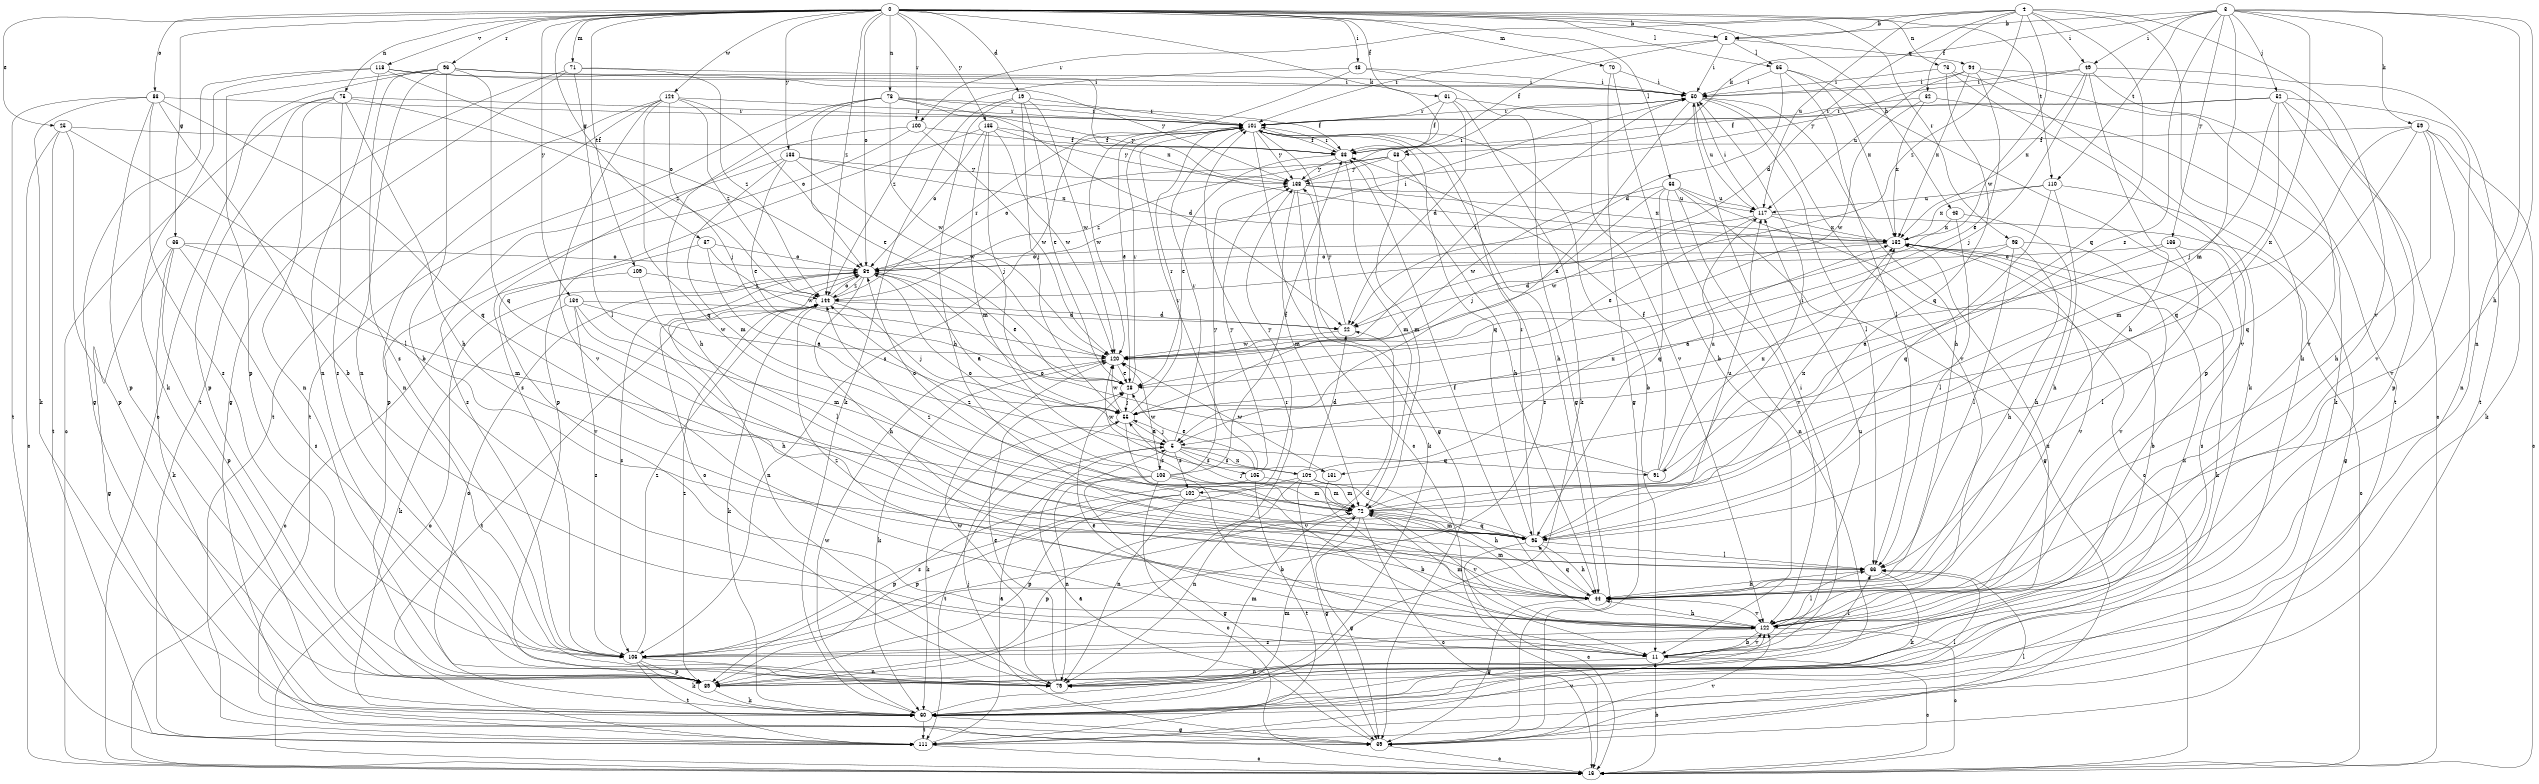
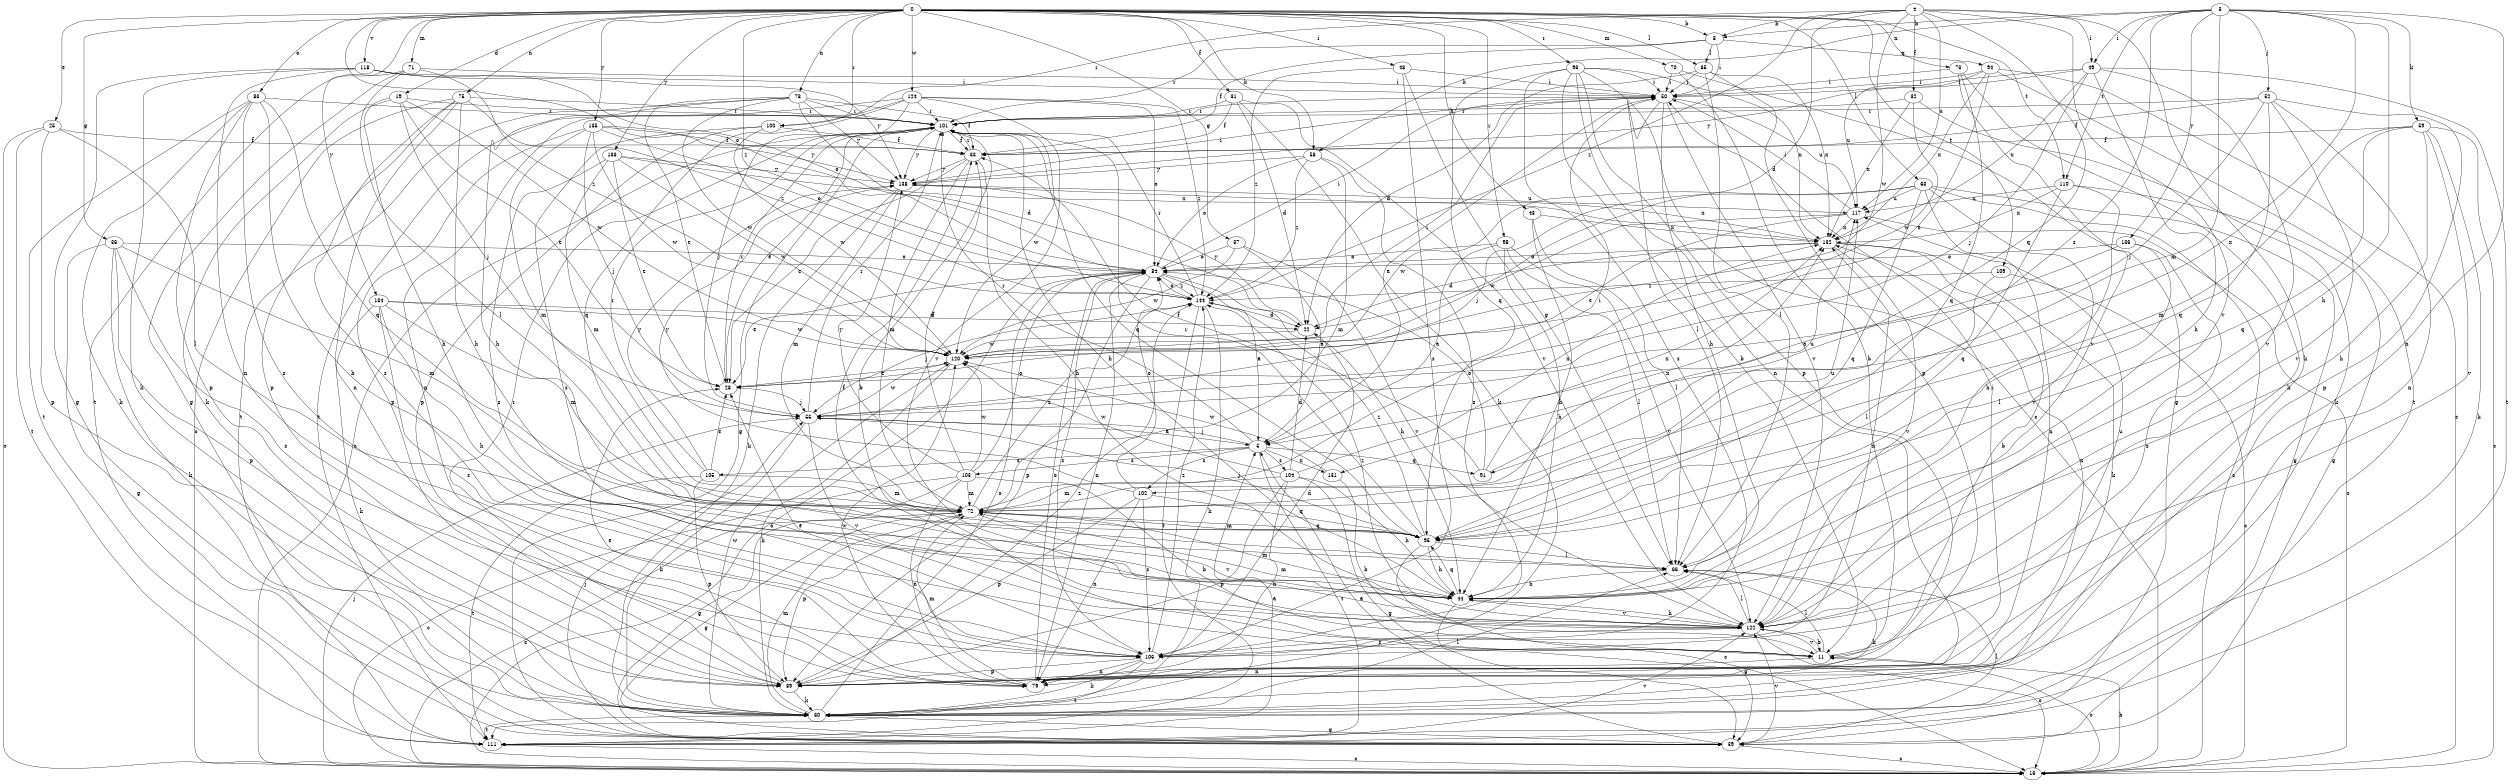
edge "48" -> "39": now "48" -> "66"
edge "84" -> "89": added, label "p"
edge "16" -> "55": added, label "j"
